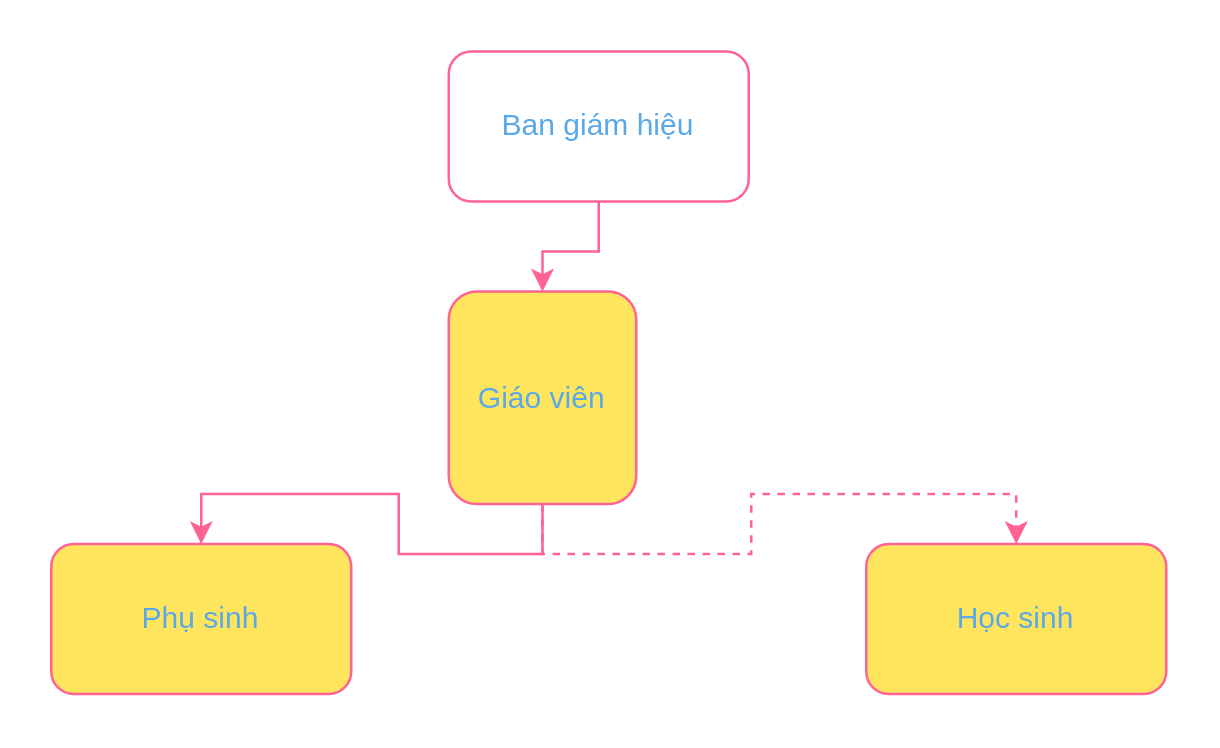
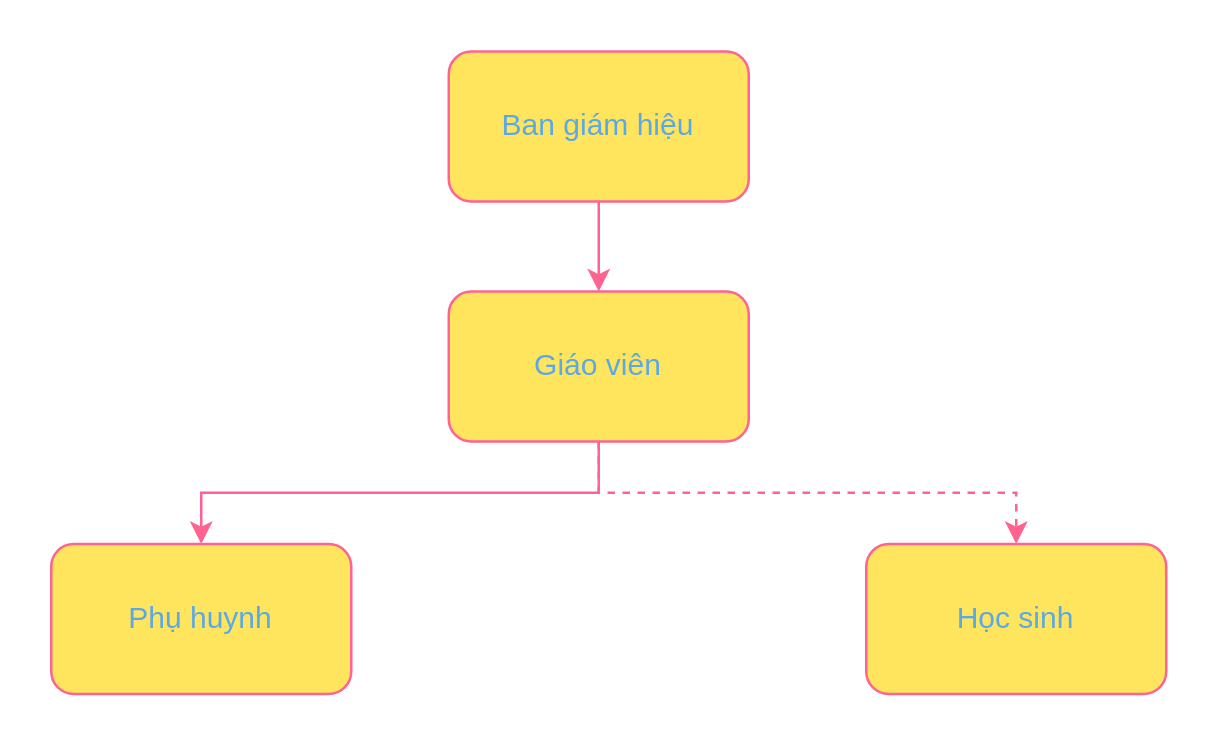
node "Ban giám hiệu": fillcolor #ffffff -> #ffe45e
node "Giáo viên": size 188x213 -> 300x150
node "Phụ sinh": label "Phụ sinh" -> "Phụ huynh"
